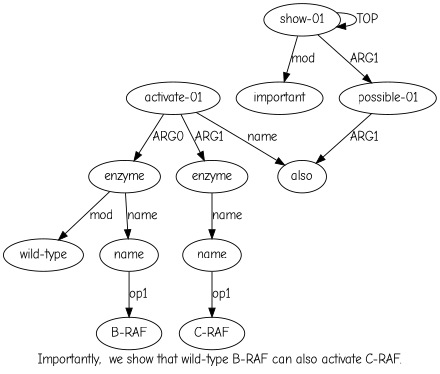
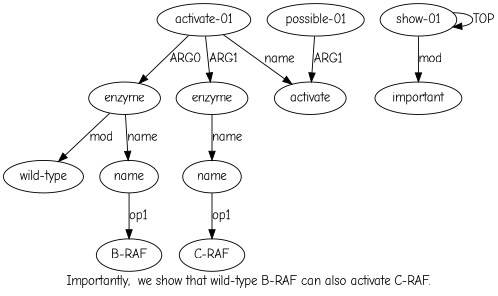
edge "show-01" -> "possible-01": removed, label "ARG1"
node "also": label "also" -> "activate"
